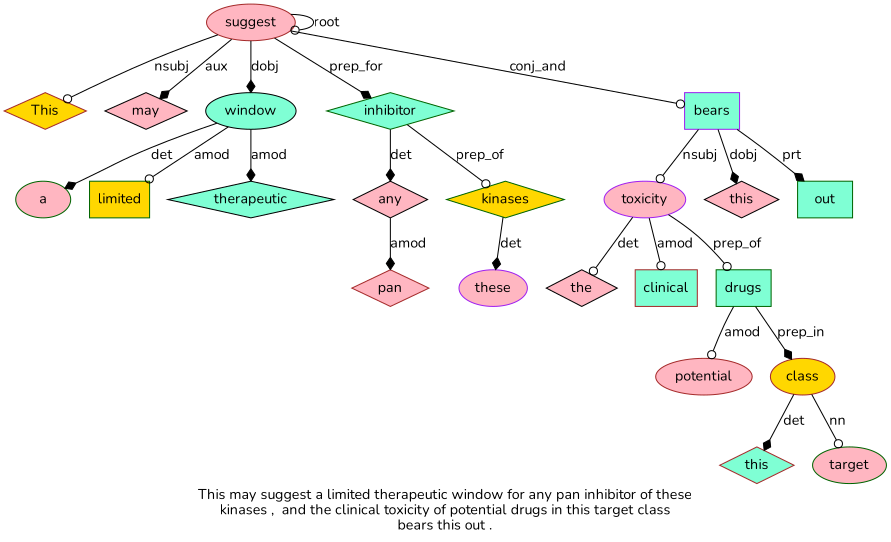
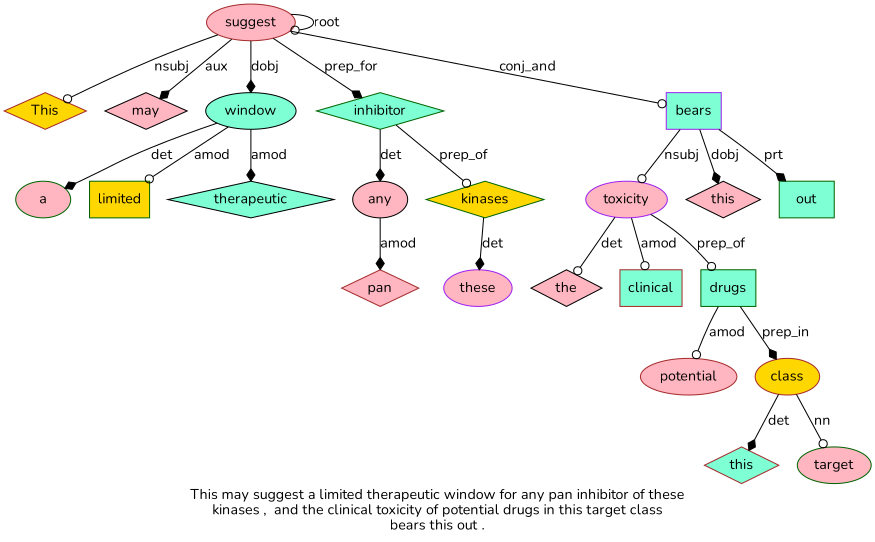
node "any": shape diamond -> ellipse
